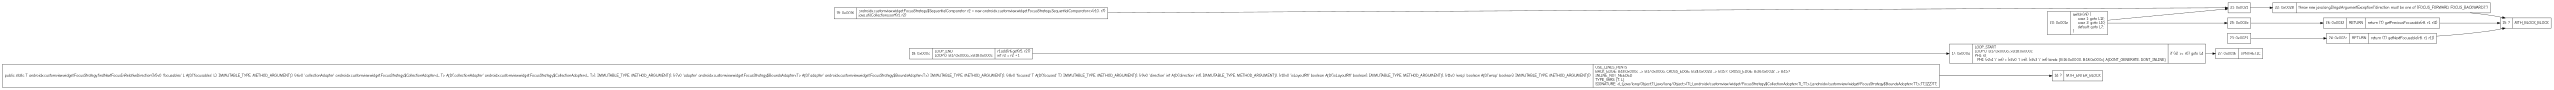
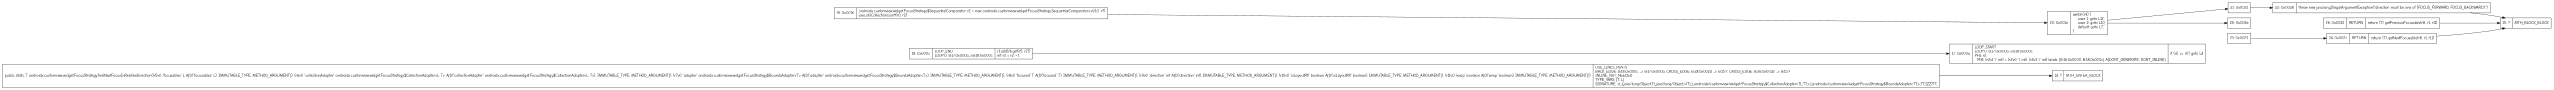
edge "19: 0x0016" -> "21: 0x0021": now "19: 0x0016" -> "20: 0x001e"
node "19: 0x0016": text "java.util.Collections.sort(r1, r2)" -> "java.util.Collections.sort(r0, r2)"
edge "25: 0x002e" -> "26: 0x0032": removed
node "27: 0x0016": removed
